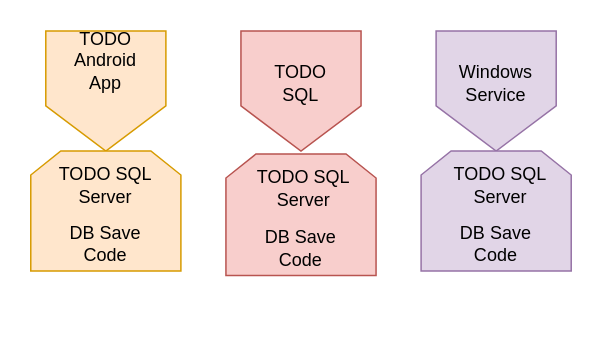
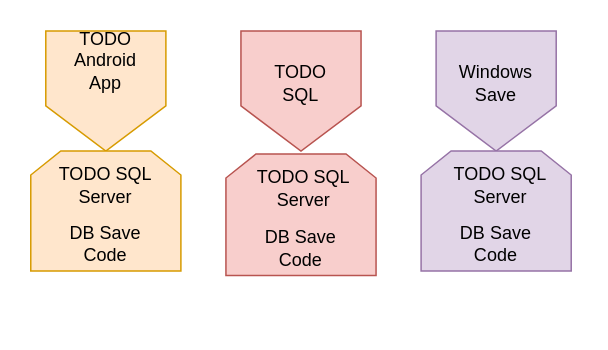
node "Windows Service": label "Windows Service" -> "Windows Save"
